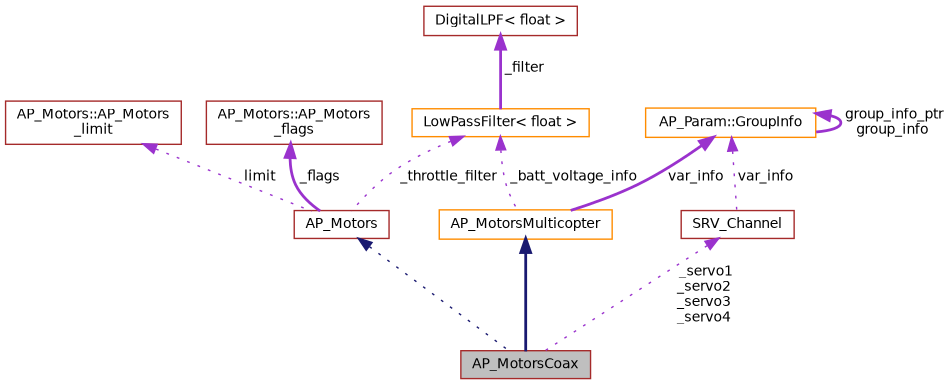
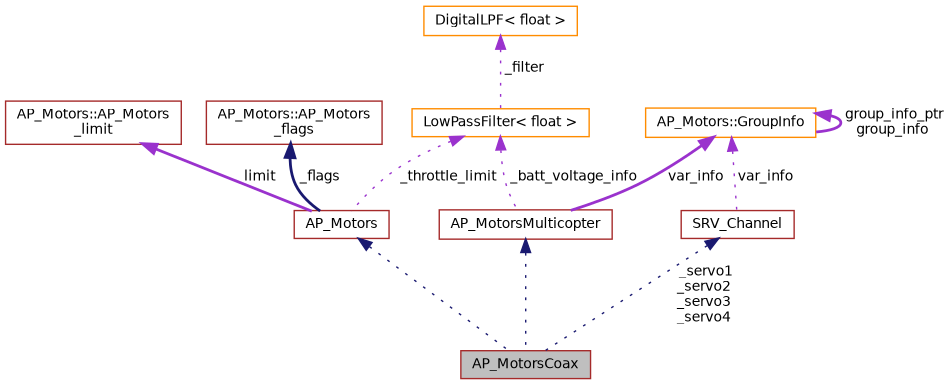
node "DigitalLPF< float >": color brown -> darkorange
edge "LowPassFilter< float >" -> "DigitalLPF< float >": style bold -> dotted
node "AP_Param::GroupInfo": label "AP_Param::GroupInfo" -> "AP_Motors::GroupInfo"
edge "AP_Motors" -> "LowPassFilter< float >": label " _throttle_filter" -> " _throttle_limit"
edge "AP_Motors" -> "AP_Motors::AP_Motors _limit": style dotted -> bold
edge "AP_Motors" -> "AP_Motors::AP_Motors _flags": color darkorchid3 -> midnightblue
node "AP_MotorsMulticopter": color darkorange -> brown
edge "AP_MotorsCoax" -> "SRV_Channel": color darkorchid3 -> midnightblue
edge "AP_MotorsCoax" -> "AP_MotorsMulticopter": style bold -> dotted
